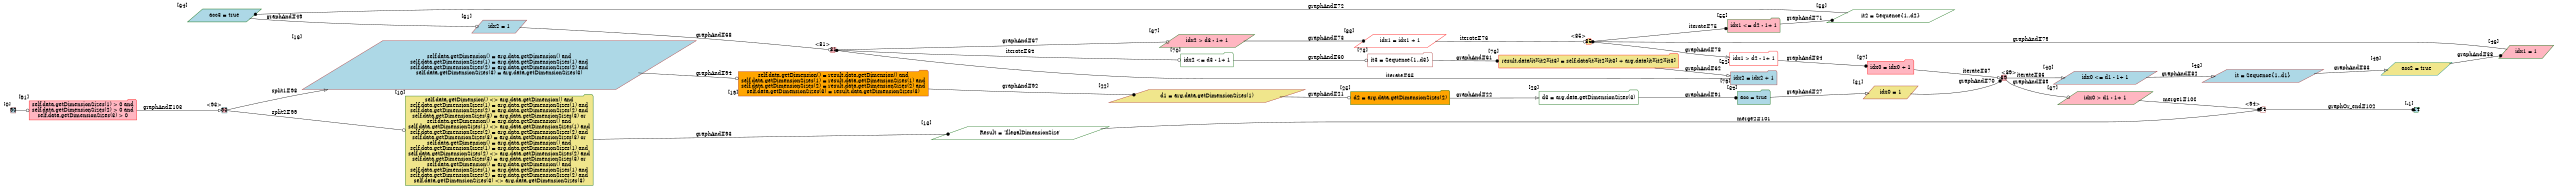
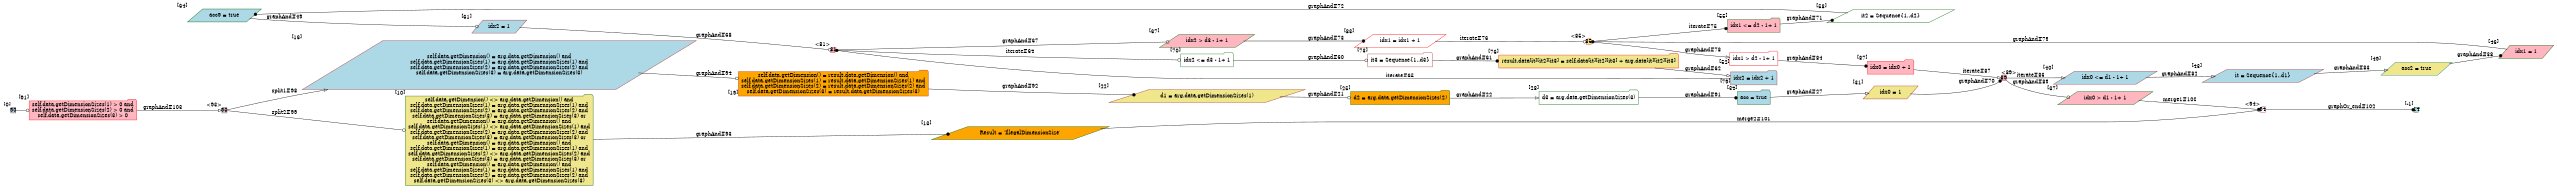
node "acc3 = true [64]": label "acc3 = true [64]" -> "acc9 = true [64]"
node "Result = 'IllegalDimensionSize' [13]": fillcolor white -> orange
